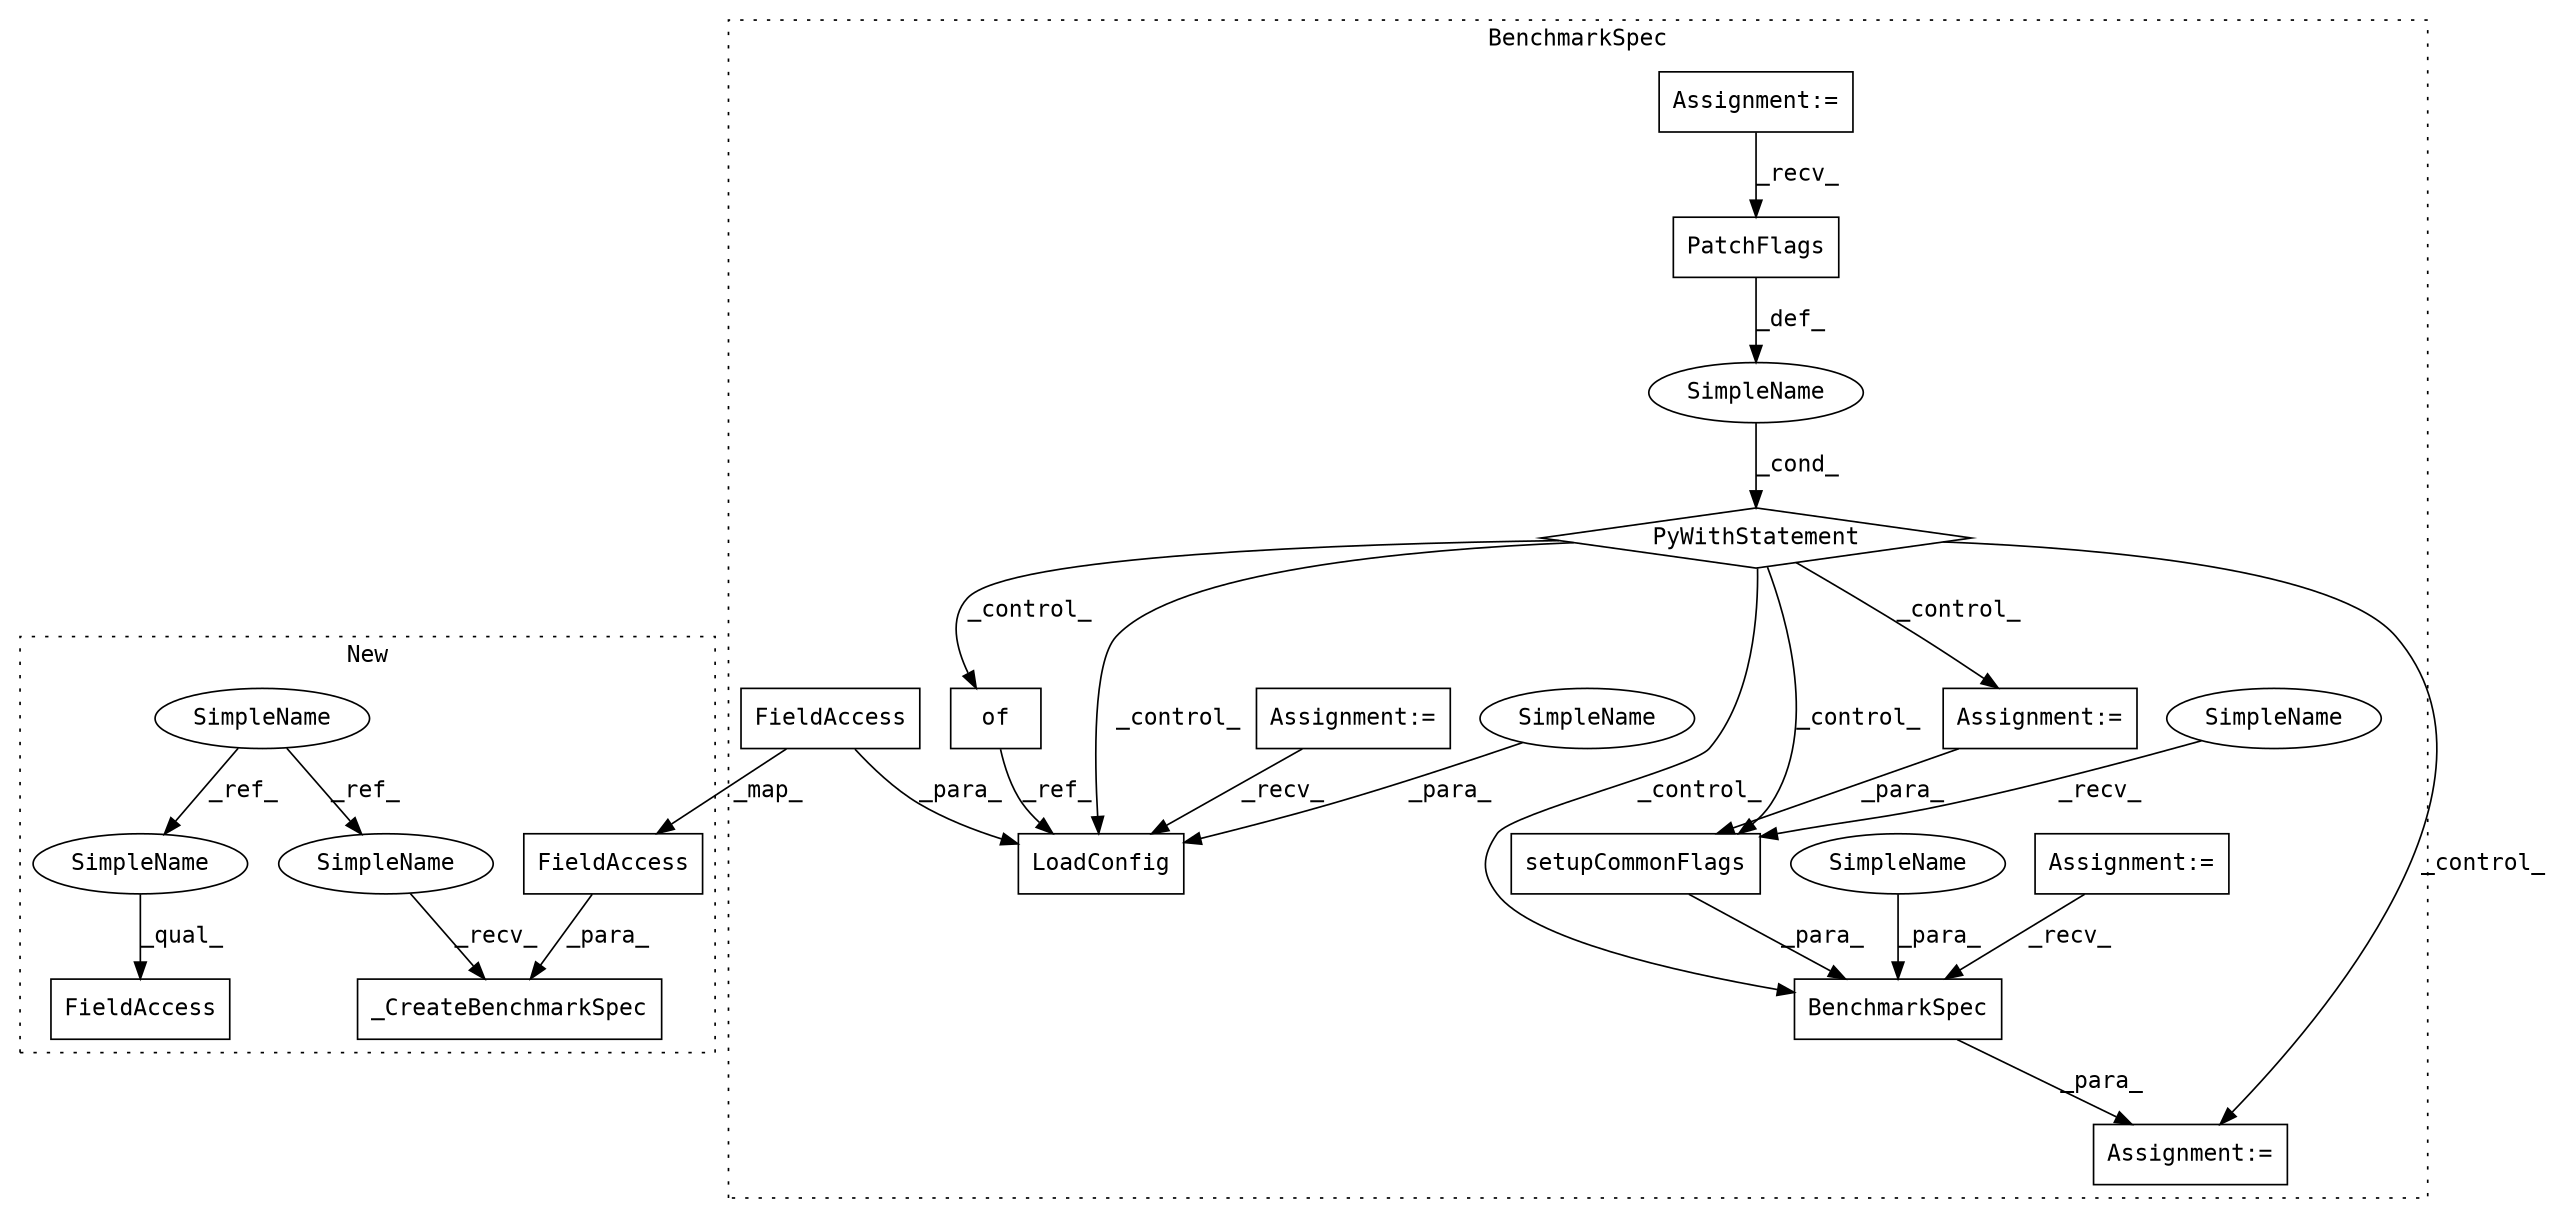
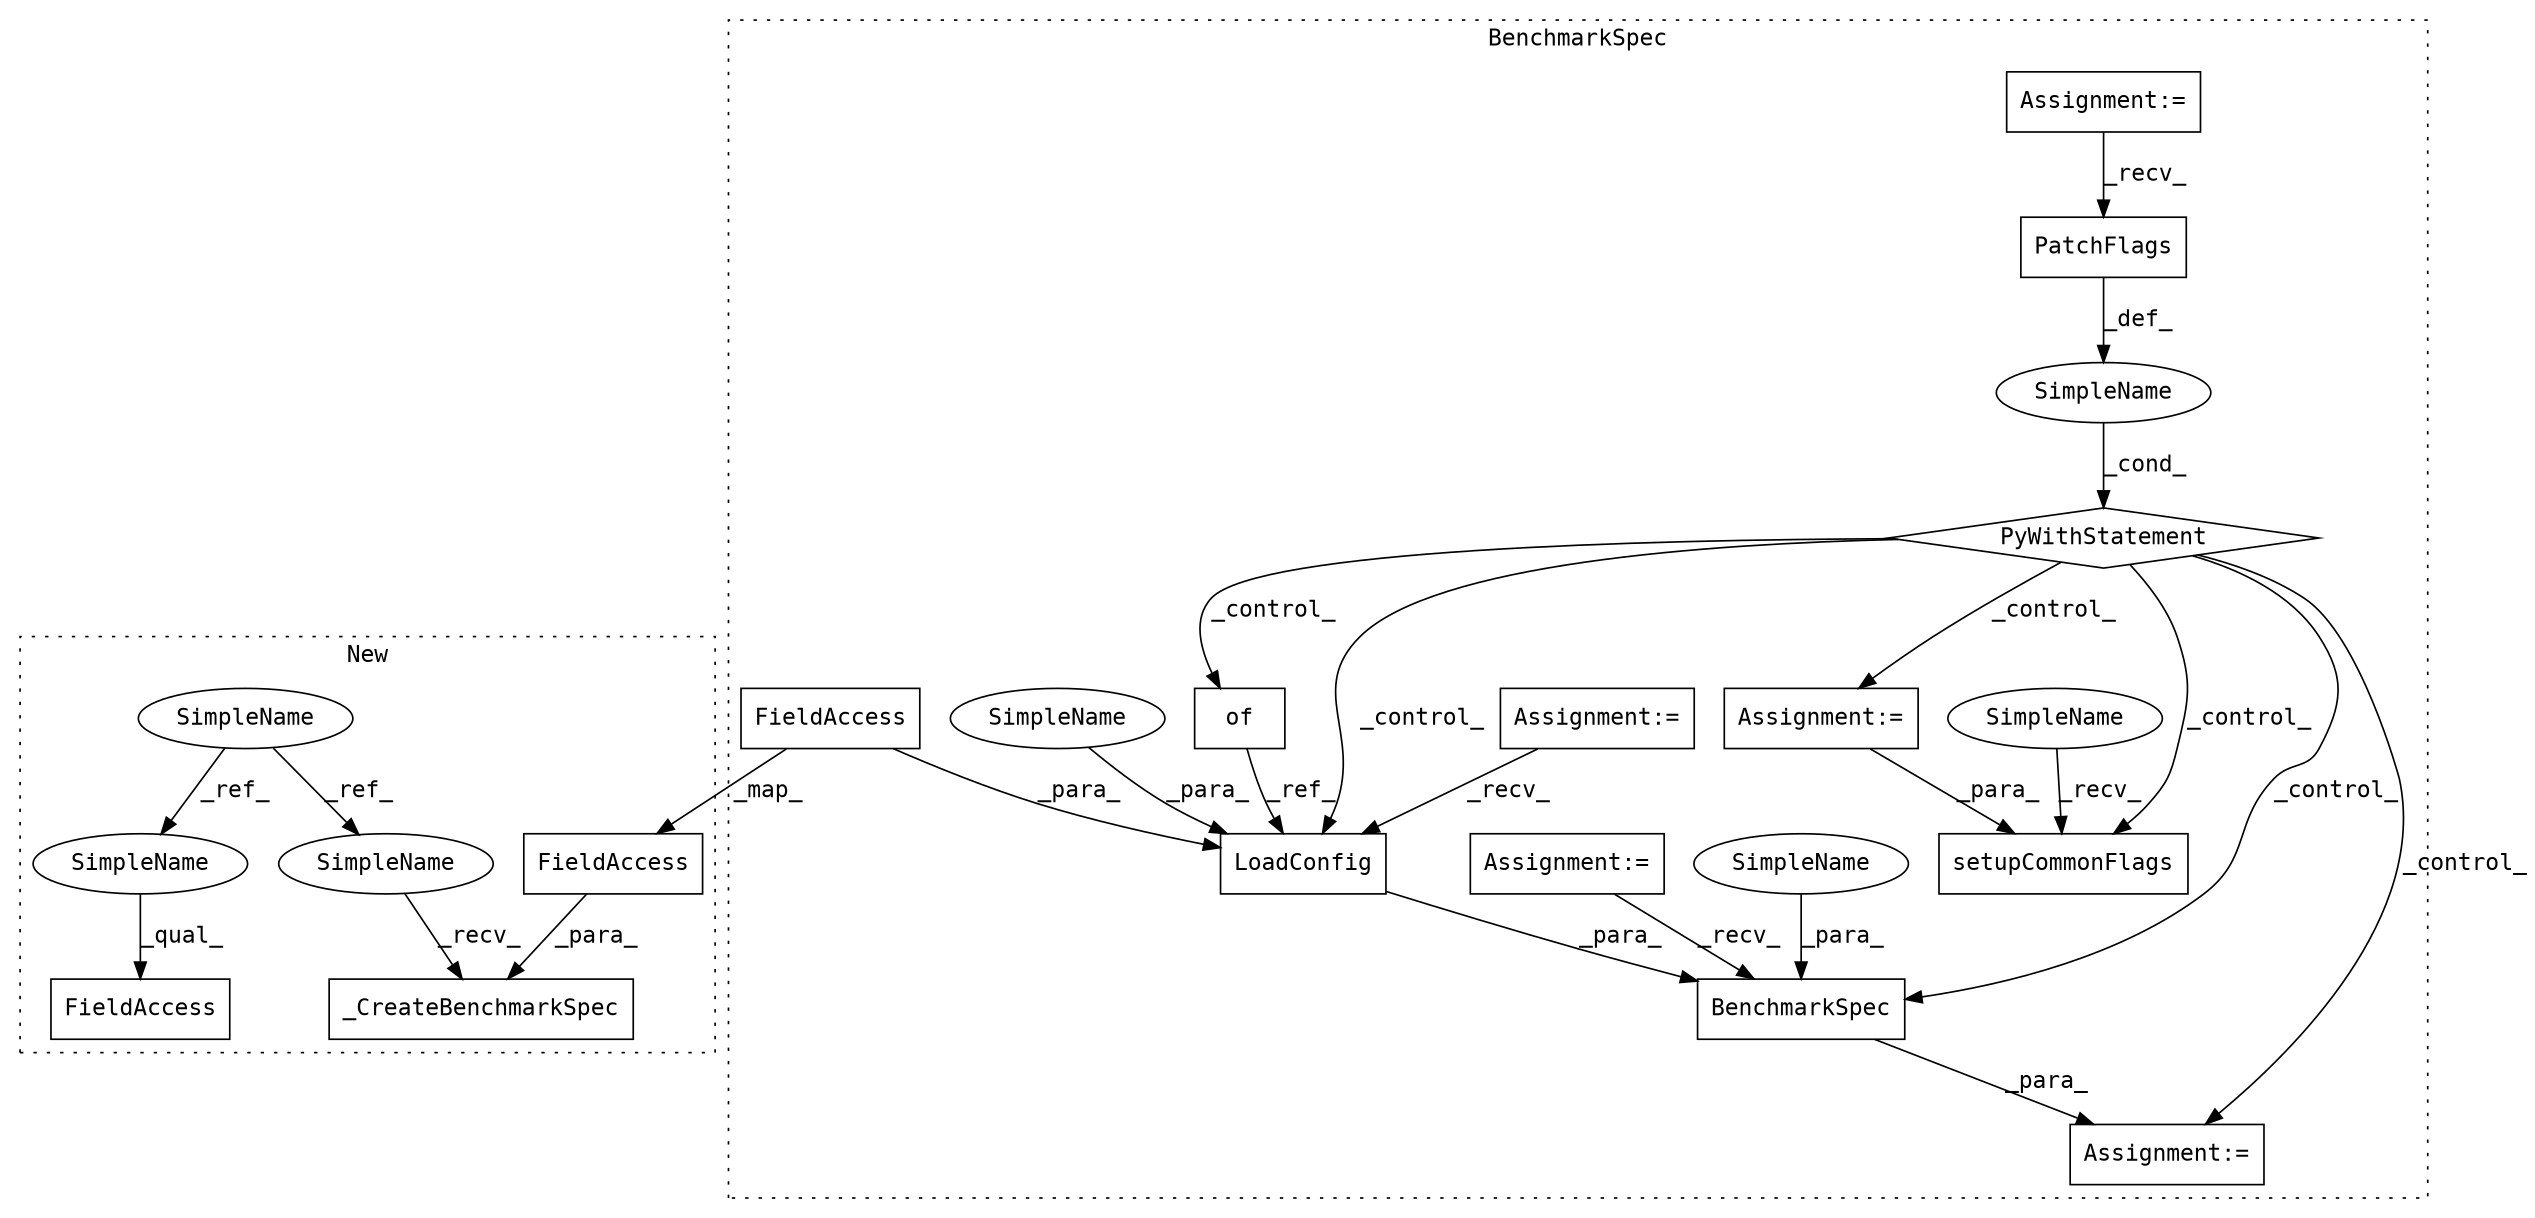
edge "setupCommonFlags" -> "BenchmarkSpec": now "LoadConfig" -> "BenchmarkSpec"
